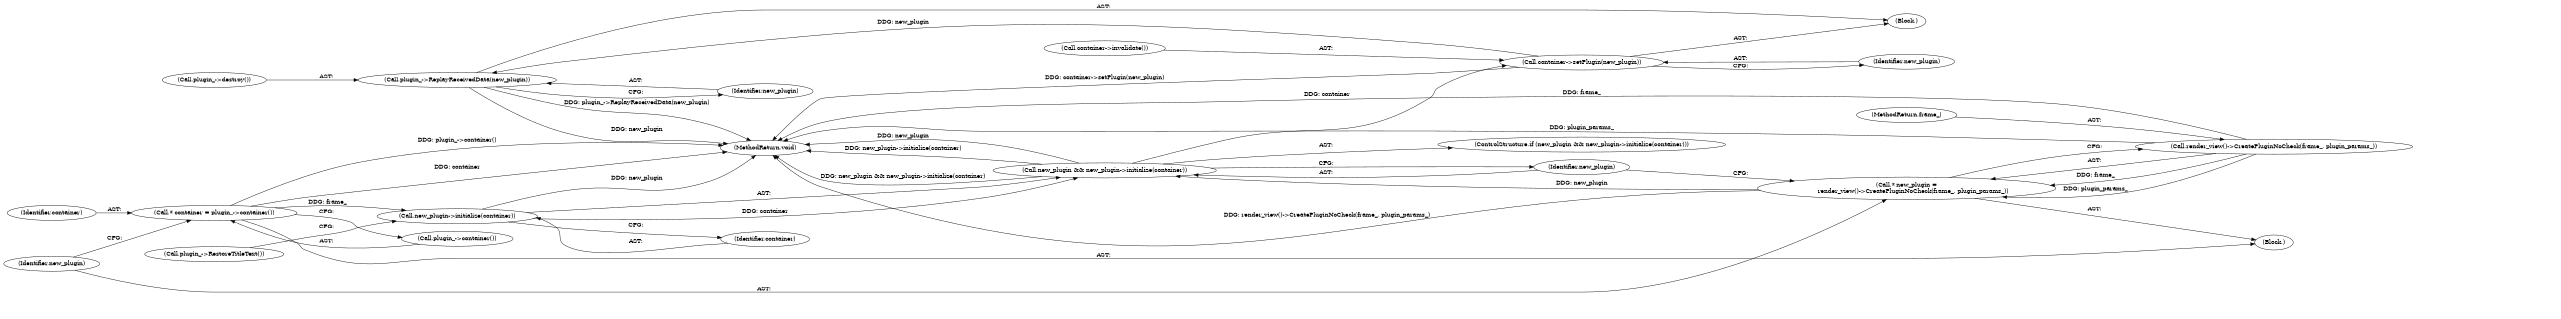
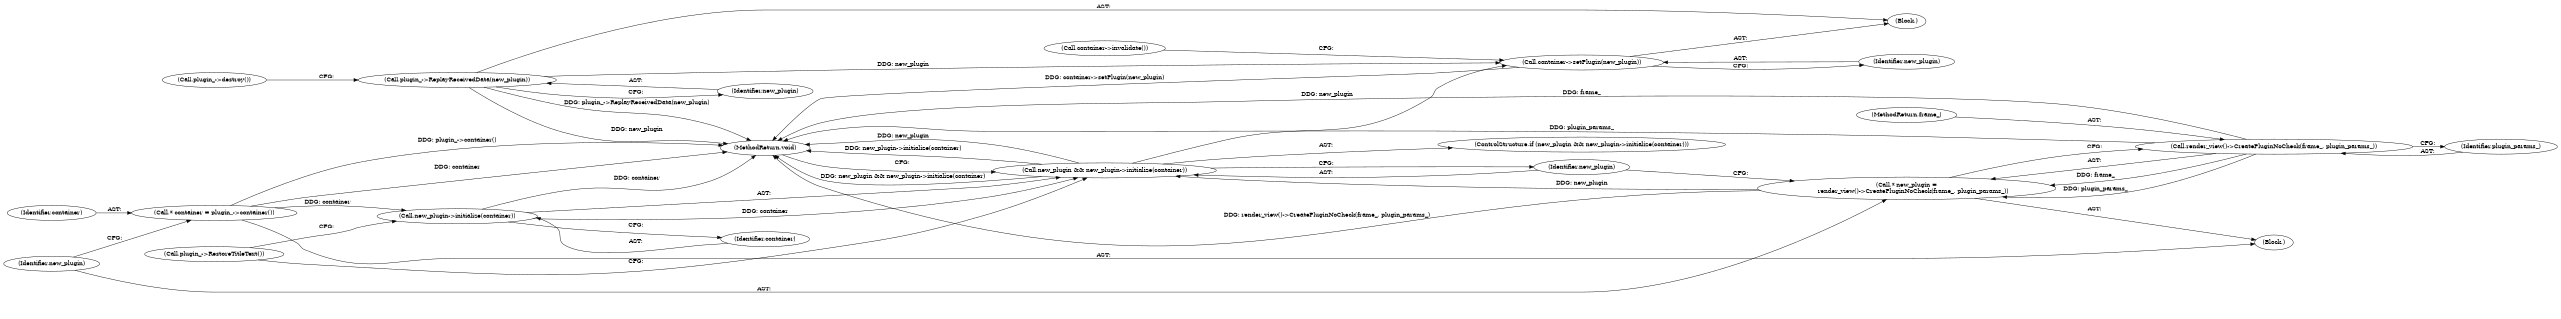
edge "(Call,container->setPlugin(new_plugin))" -> "(Call,plugin_->ReplayReceivedData(new_plugin))": reversed
edge "(Call,container->invalidate())" -> "(Call,container->setPlugin(new_plugin))": label "AST: " -> "CFG: "
edge "(Call,plugin_->destroy())" -> "(Call,plugin_->ReplayReceivedData(new_plugin))": label "AST: " -> "CFG: "
edge "(Call,new_plugin && new_plugin->initialize(container))" -> "(Call,container->setPlugin(new_plugin))": label "DDG: container" -> "DDG: new_plugin"
node "(Identifier,plugin_params_)": added
edge "(MethodReturn,void)" -> "(Call,new_plugin && new_plugin->initialize(container))": added, label "CFG:"
edge "(Call,new_plugin->initialize(container))" -> "(MethodReturn,void)": label "DDG: new_plugin" -> "DDG: container"
edge "(Call,* container = plugin_->container())" -> "(Call,new_plugin->initialize(container))": label "DDG: frame_" -> "DDG: container"
node "(Call,plugin_->container())": removed
edge "(Call,plugin_->RestoreTitleText())" -> "(Call,new_plugin && new_plugin->initialize(container))": added, label "CFG:"
